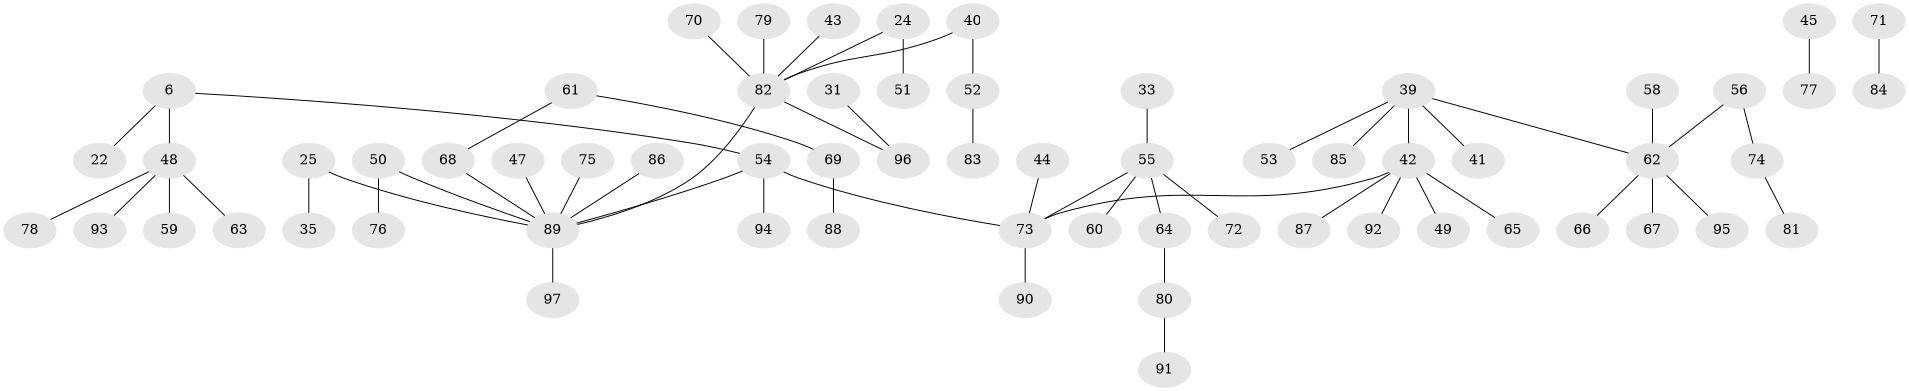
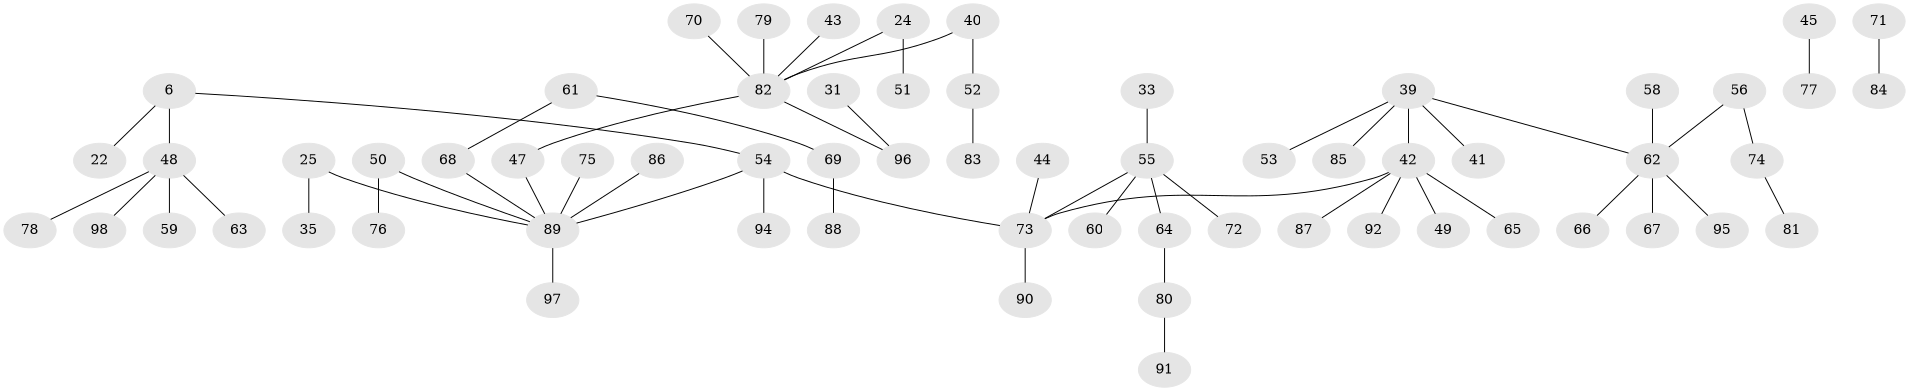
edge "82" -- "89": now "82" -- "47"
node "93": label "93" -> "98"
